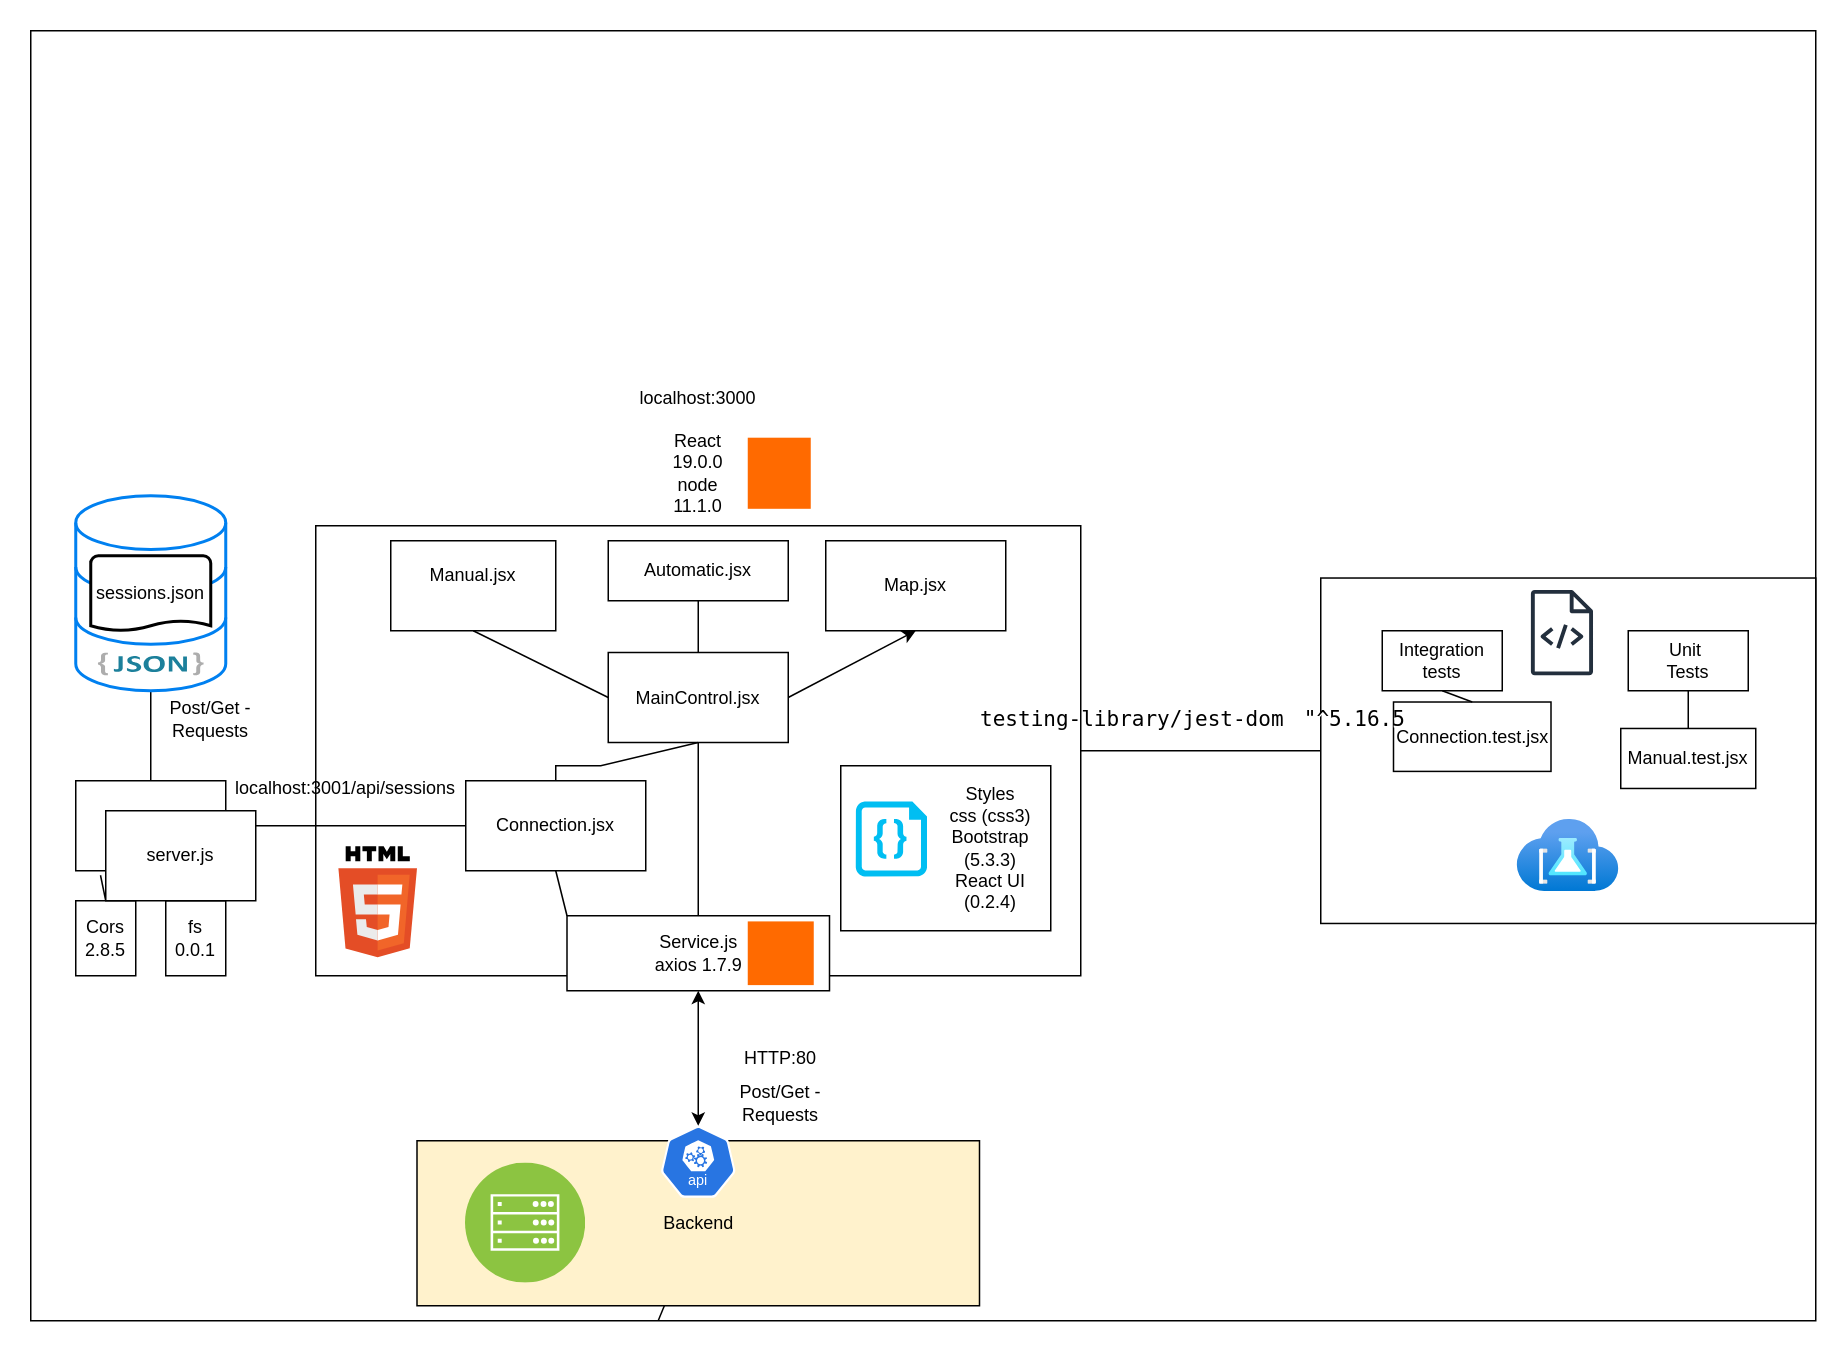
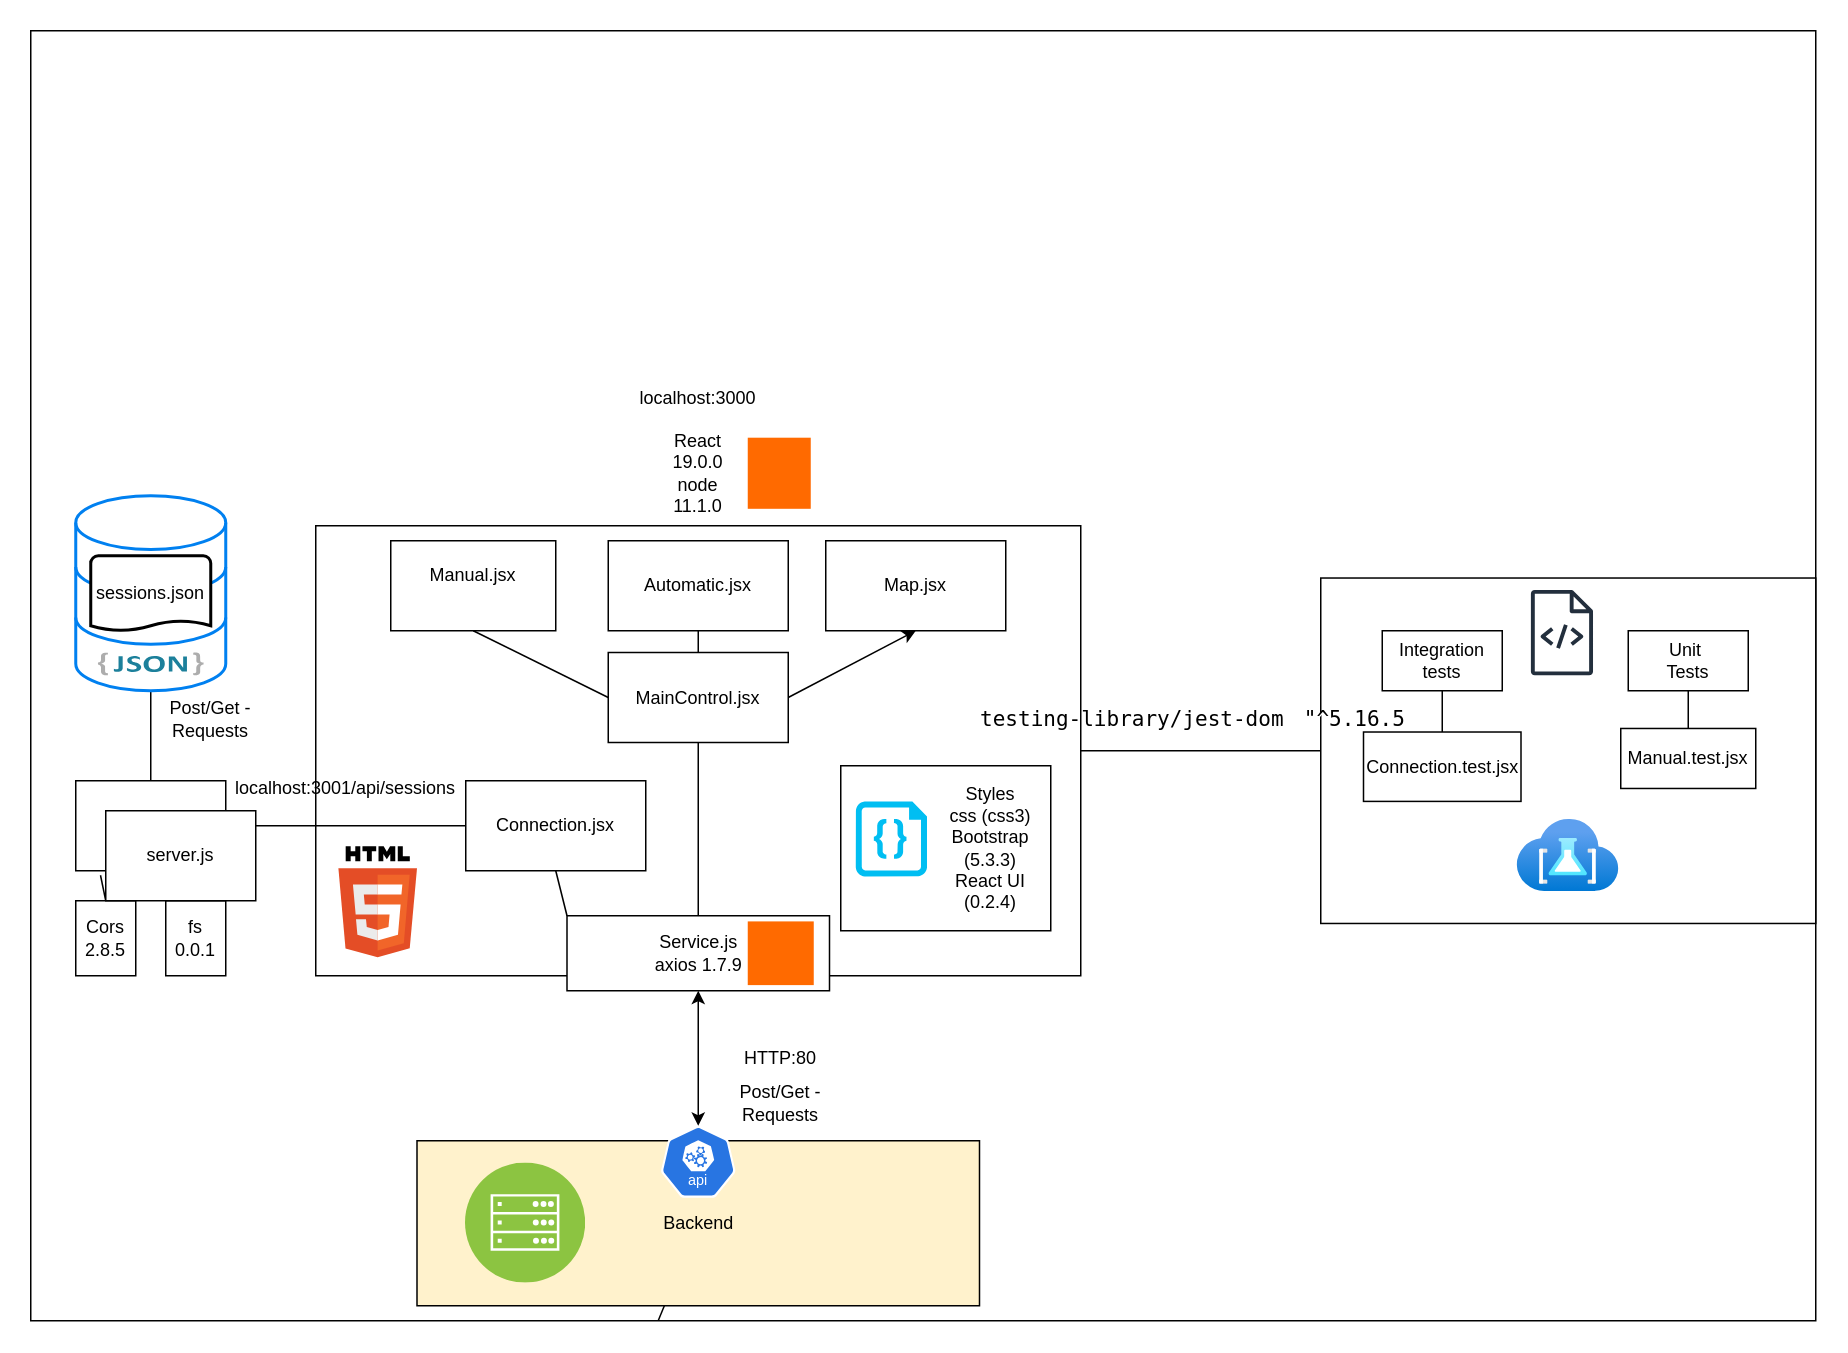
node "Automatic.jsx": size 180x60 -> 180x90
node "Connection.test.jsx": moved (1472, 737) -> (1442, 767)
edge "MainControl.jsx" -- "Connection.jsx": removed
